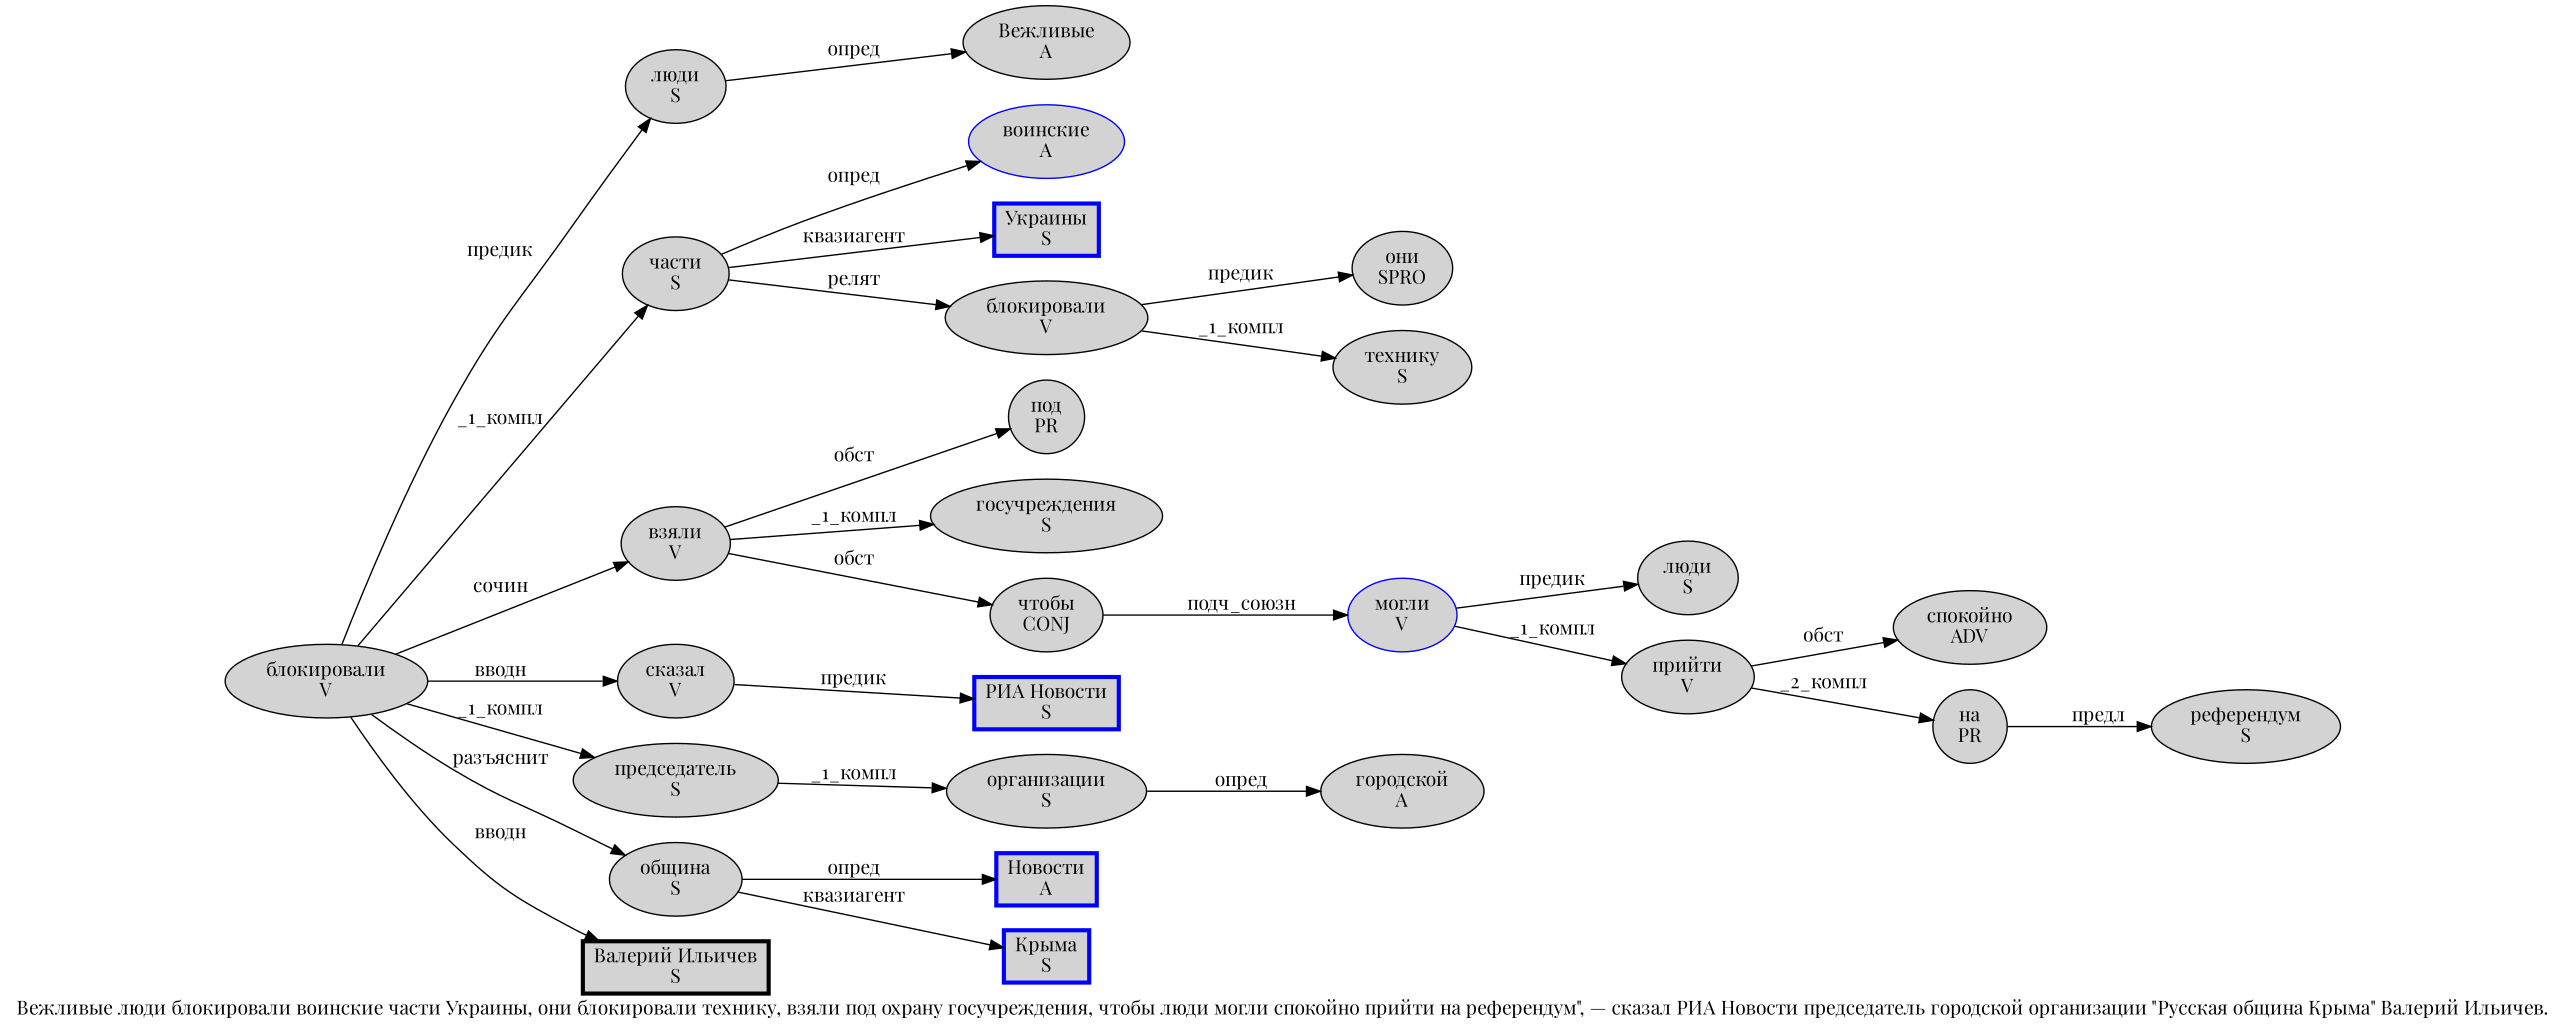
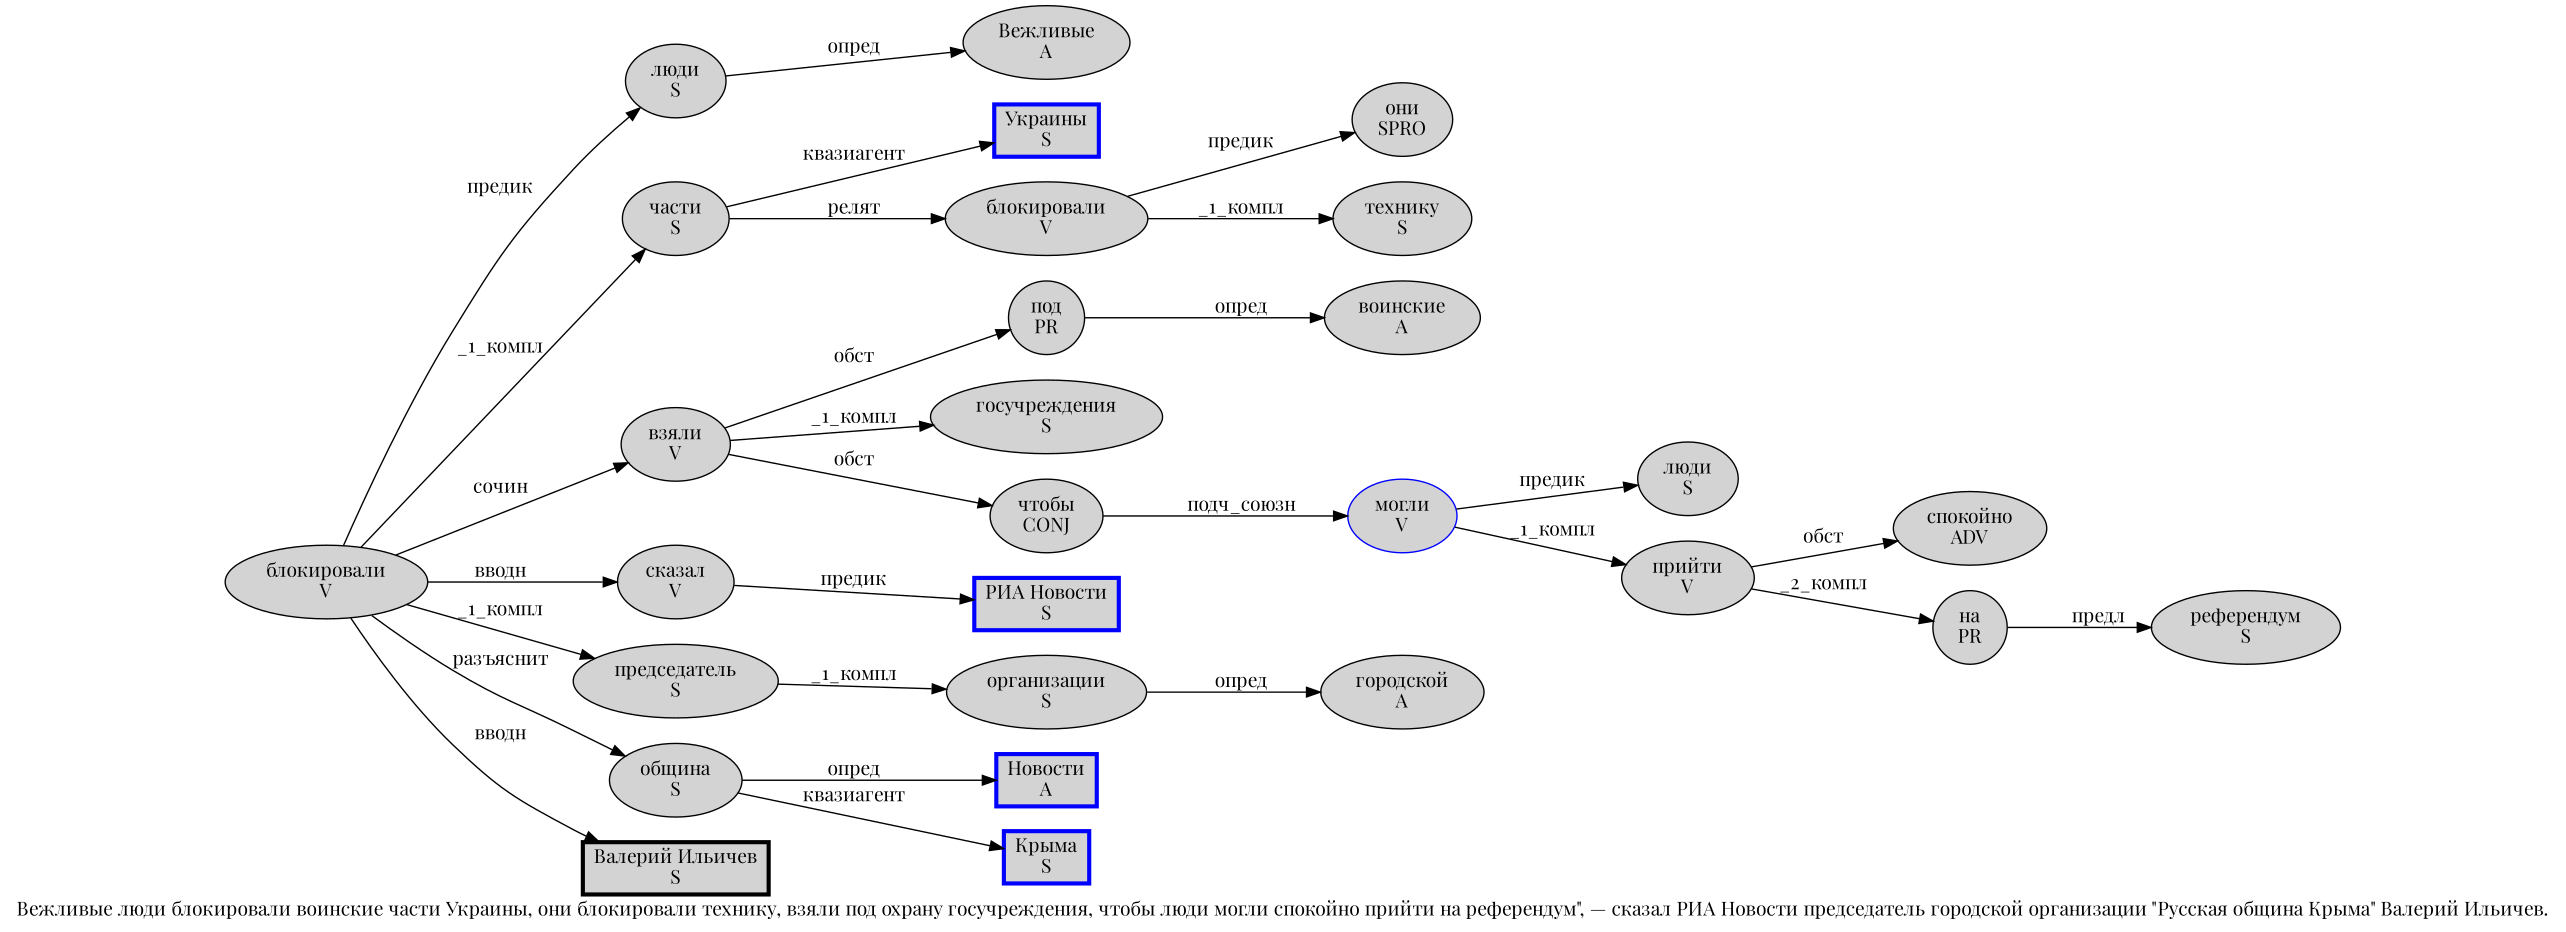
node "воинские A": color blue -> black
edge "части S" -> "воинские A": now "под PR" -> "воинские A"
